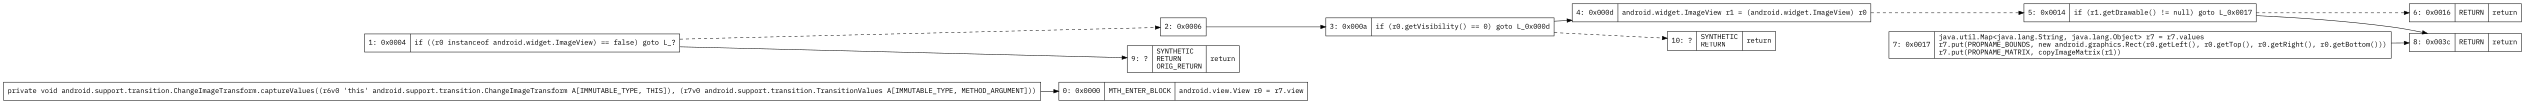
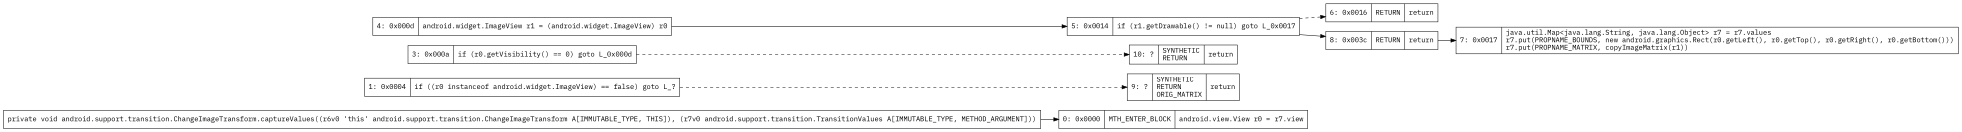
edge "4: 0x000d" -> "5: 0x0014": style dashed -> solid
edge "3: 0x000a" -> "4: 0x000d": removed
node "2: 0x0006": removed
edge "7: 0x0017" -> "8: 0x003c": reversed
edge "1: 0x0004" -> "9: ?": style solid -> dashed
node "9: ?": text "ORIG_RETURN" -> "ORIG_MATRIX"
